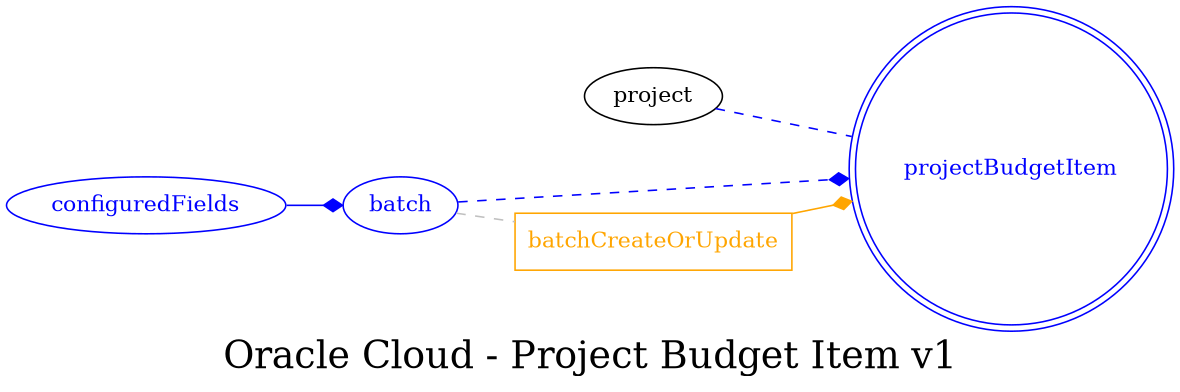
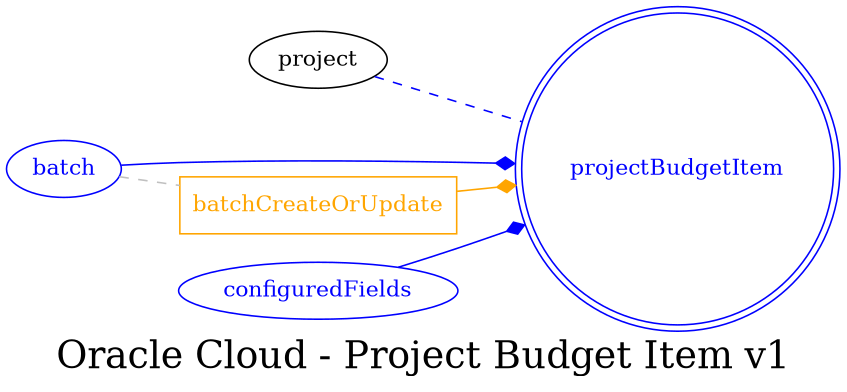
edge "batch" -> "projectBudgetItem": style dashed -> solid
edge "configuredFields" -> "batch": now "configuredFields" -> "projectBudgetItem"
